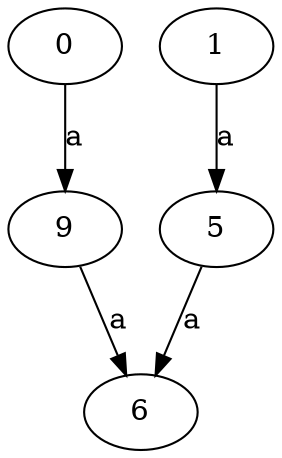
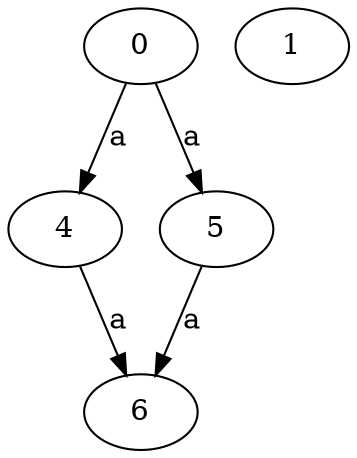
edge "1" -> "5": now "0" -> "5"
node "9": label "9" -> "4"
